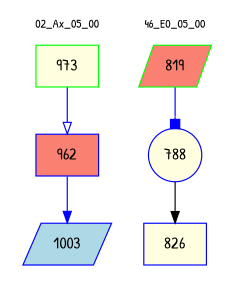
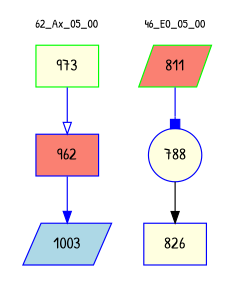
cluster "02_Ax_05_00": label "02_Ax_05_00" -> "62_Ax_05_00"
node "819": label "819" -> "811"
